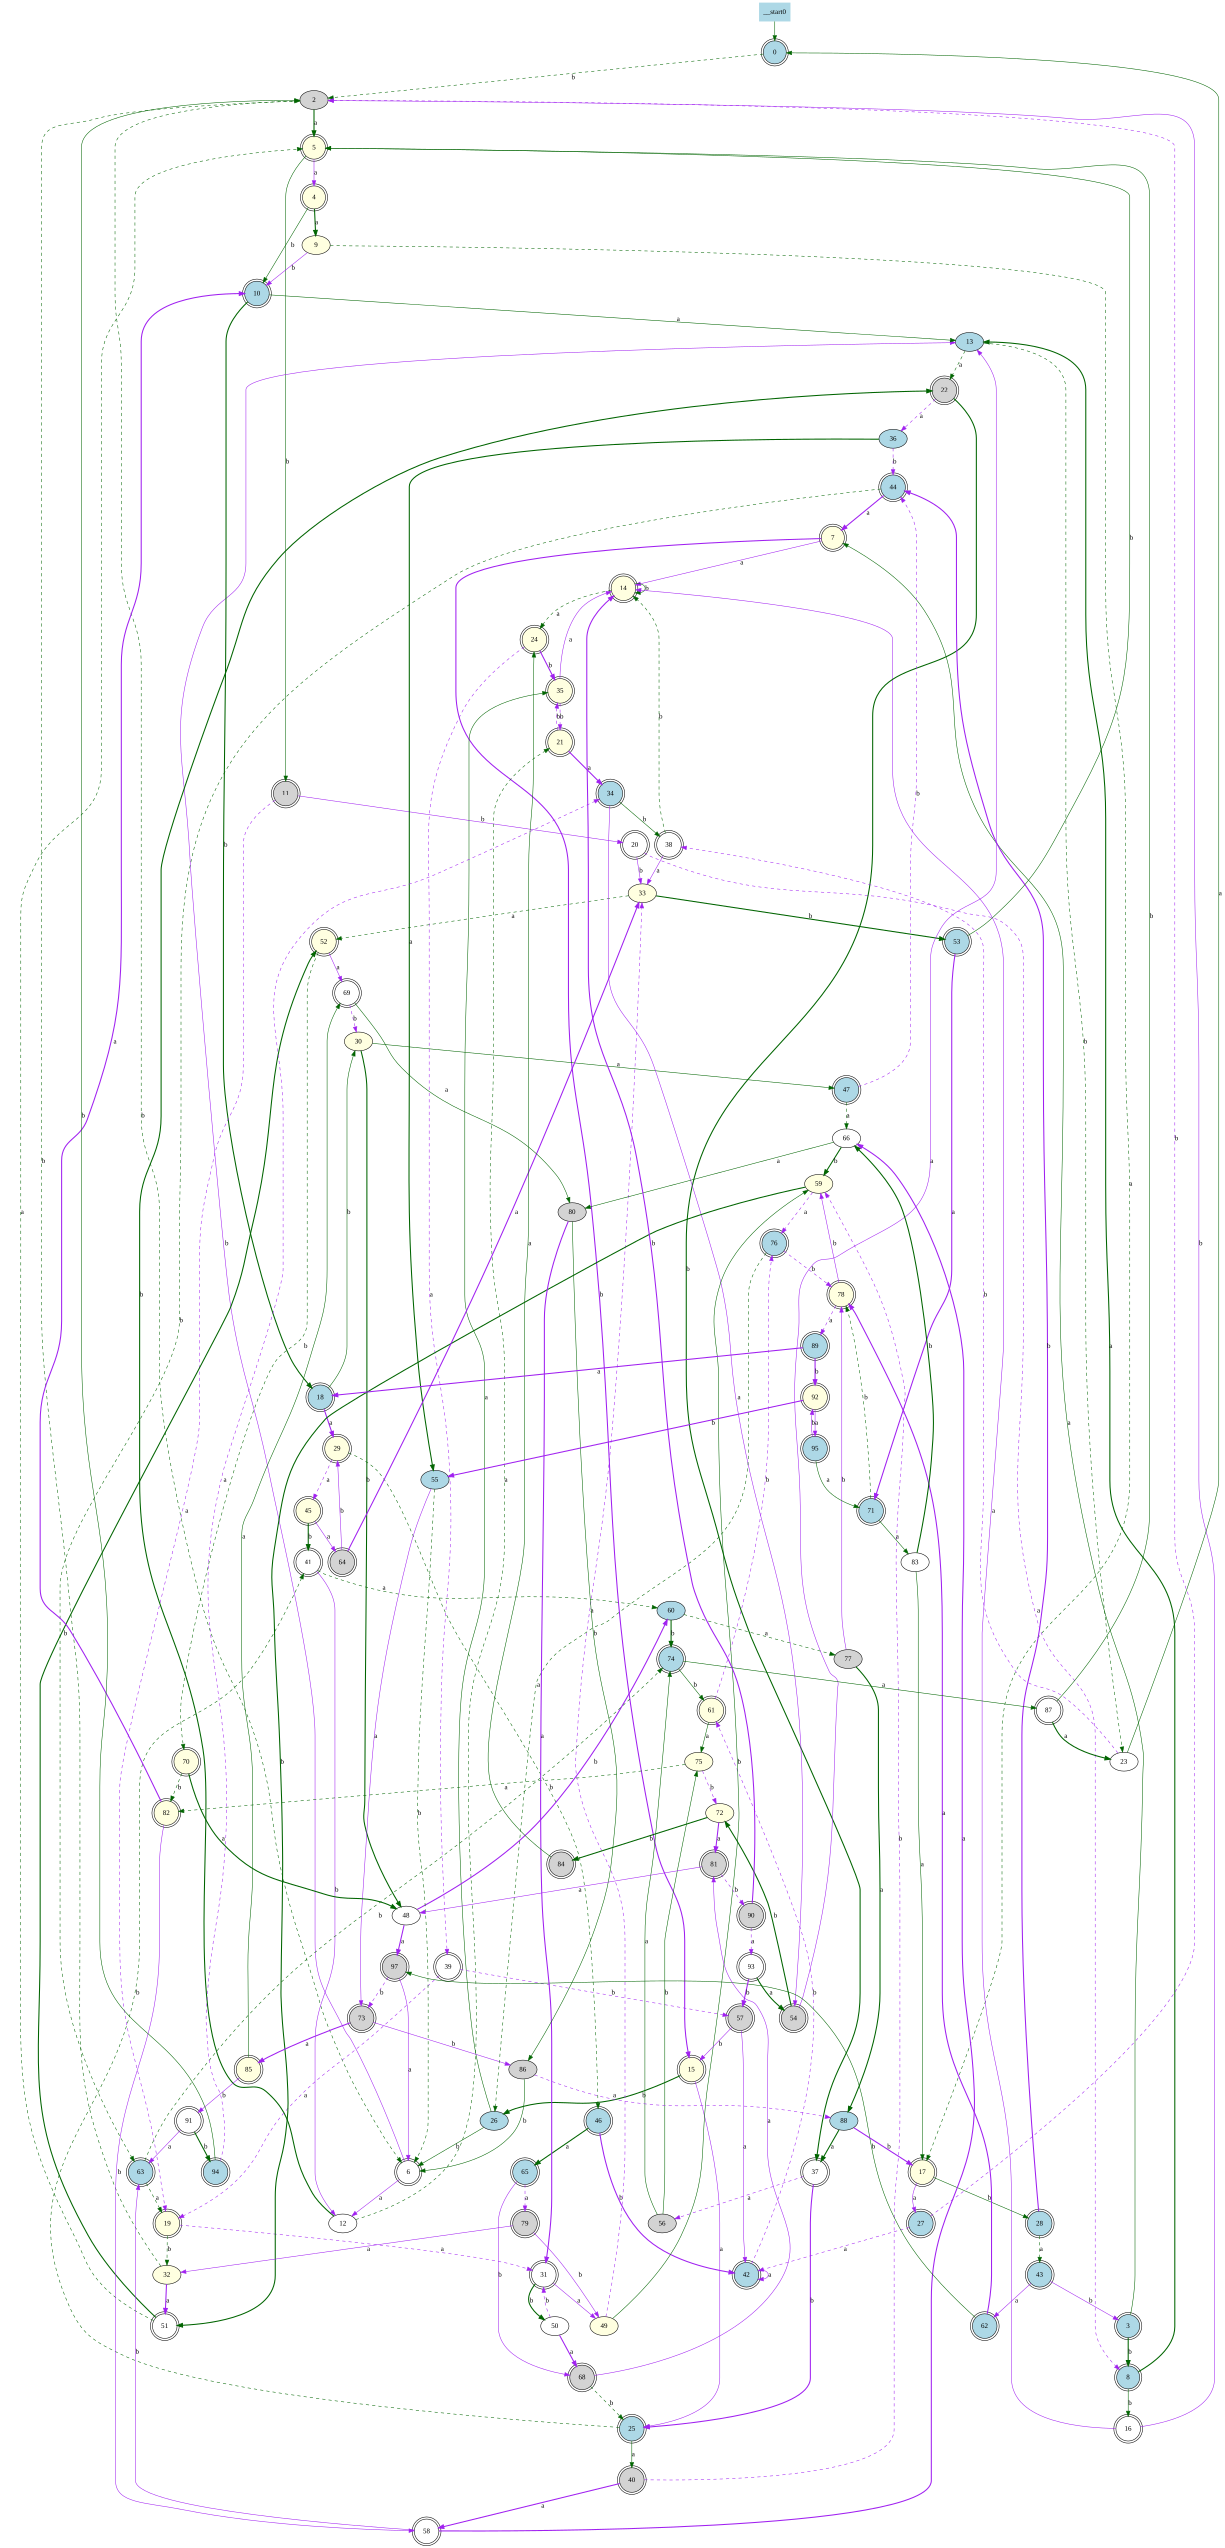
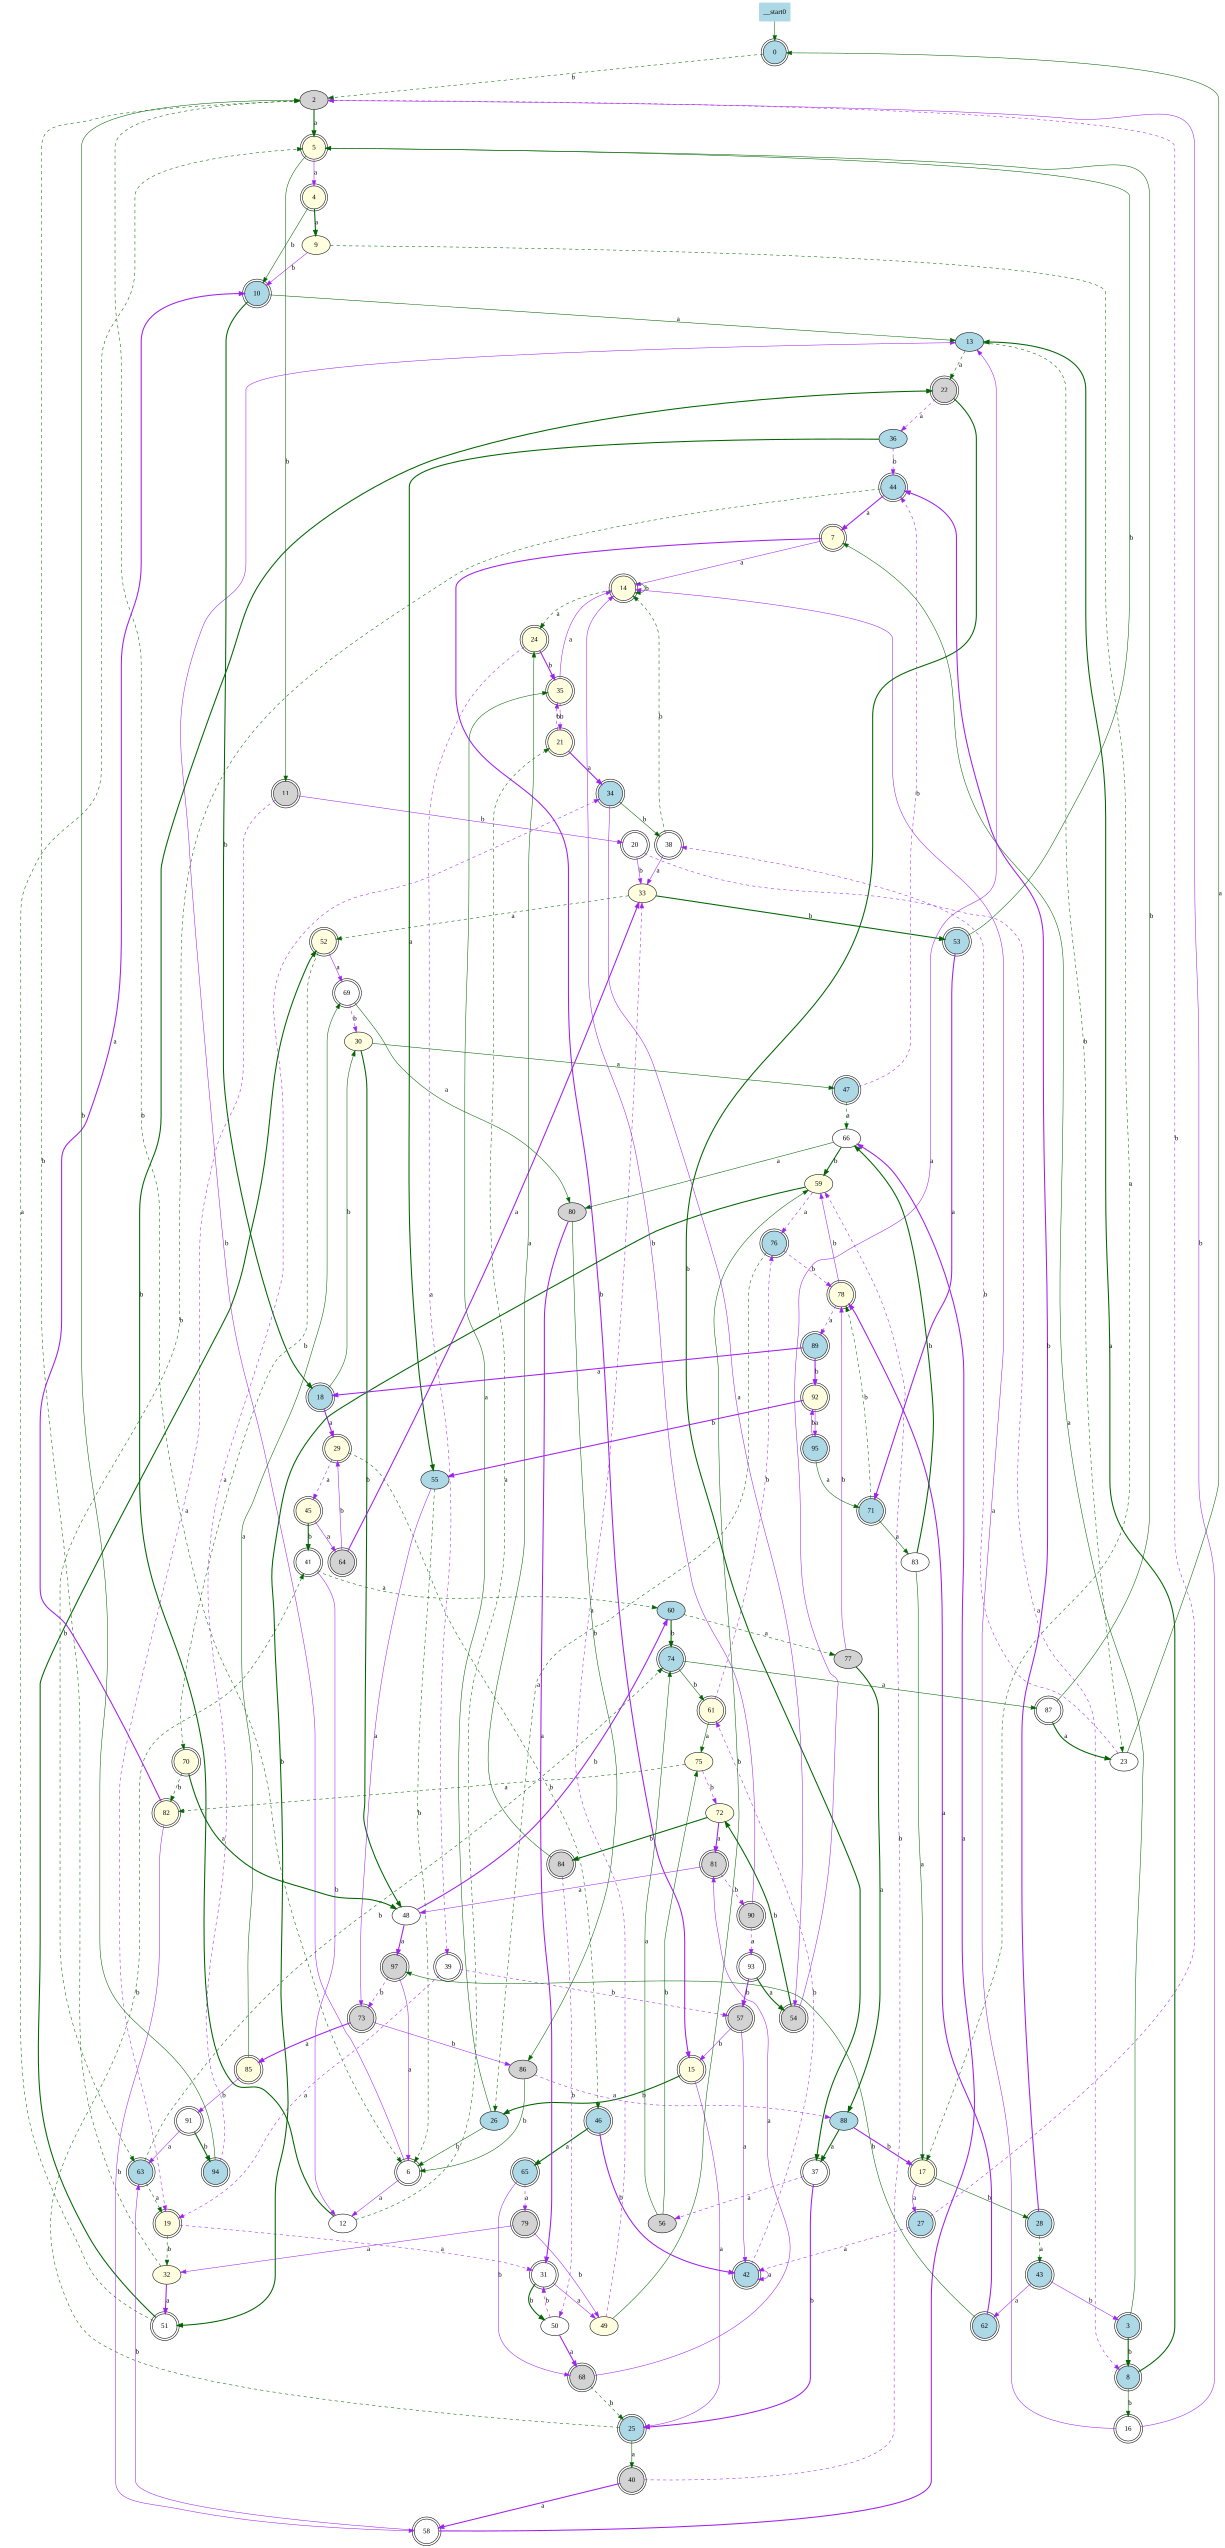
edge "90" -> "14": style bold -> solid
edge "84" -> "50": added, label "b"
